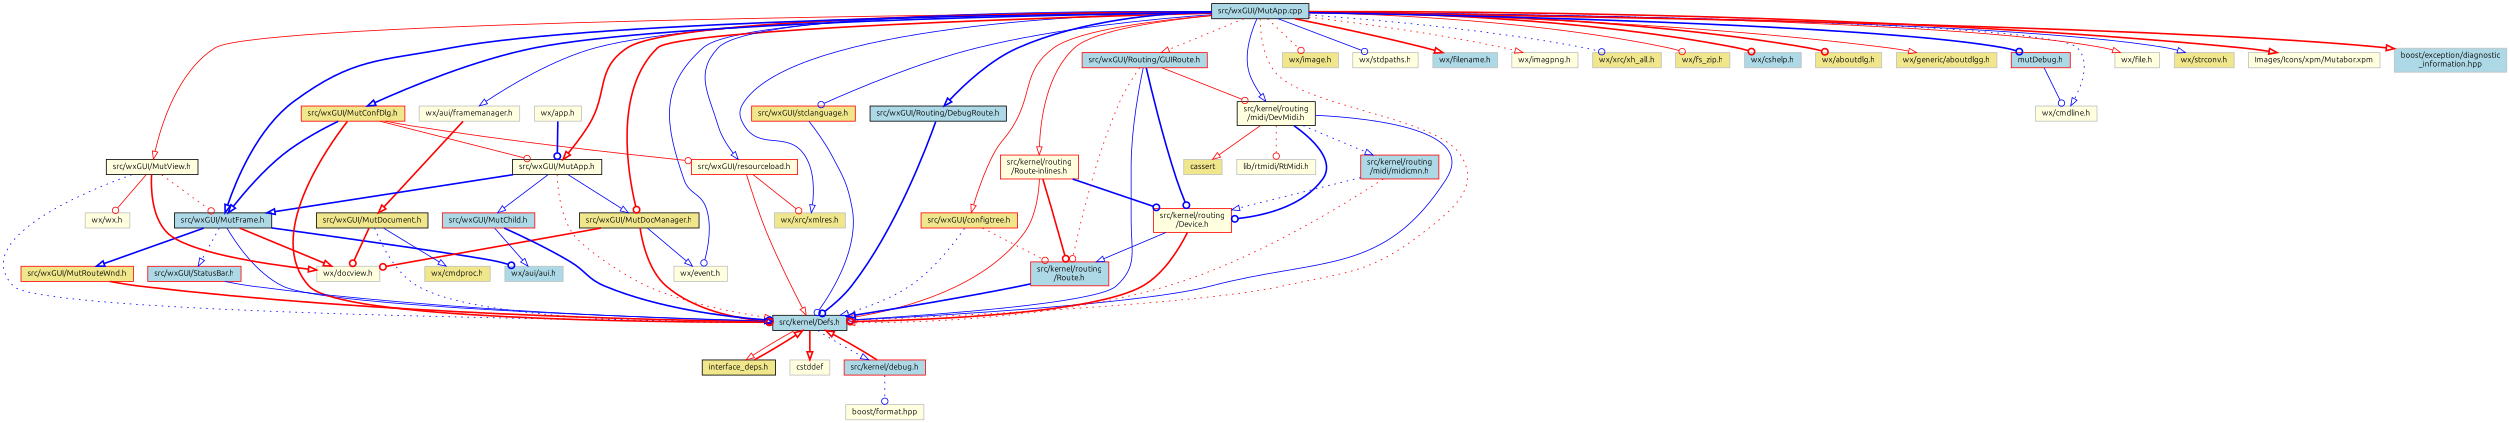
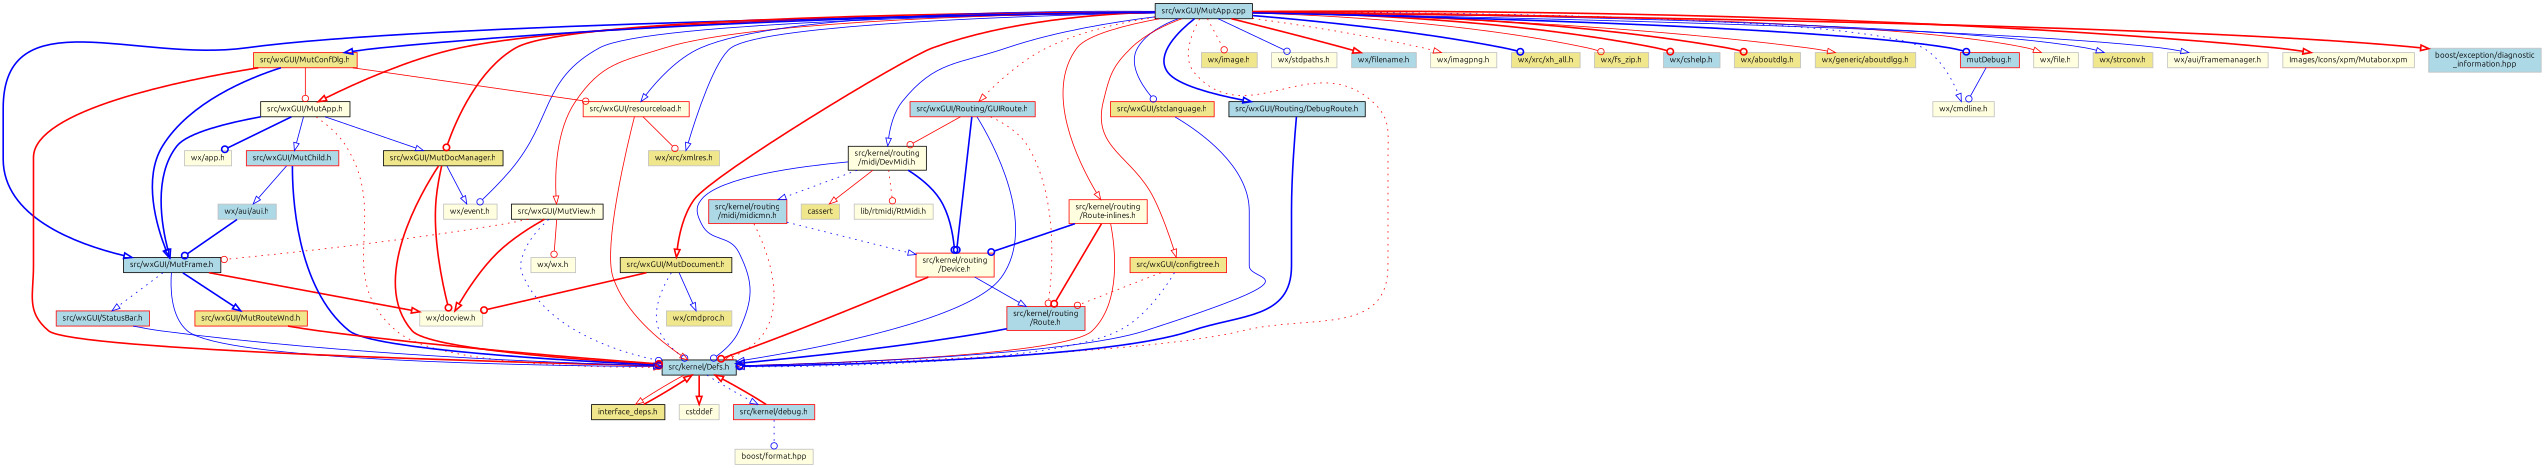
edge "src/wxGUI/MutApp.cpp" -> "wx/xrc/xh_all.h": style dotted -> bold
edge "wx/app.h" -> "src/wxGUI/MutApp.h": reversed
edge "wx/aui/framemanager.h" -> "src/wxGUI/MutDocument.h": now "src/wxGUI/MutApp.cpp" -> "src/wxGUI/MutDocument.h"
edge "src/wxGUI/MutFrame.h" -> "wx/aui/aui.h": reversed
